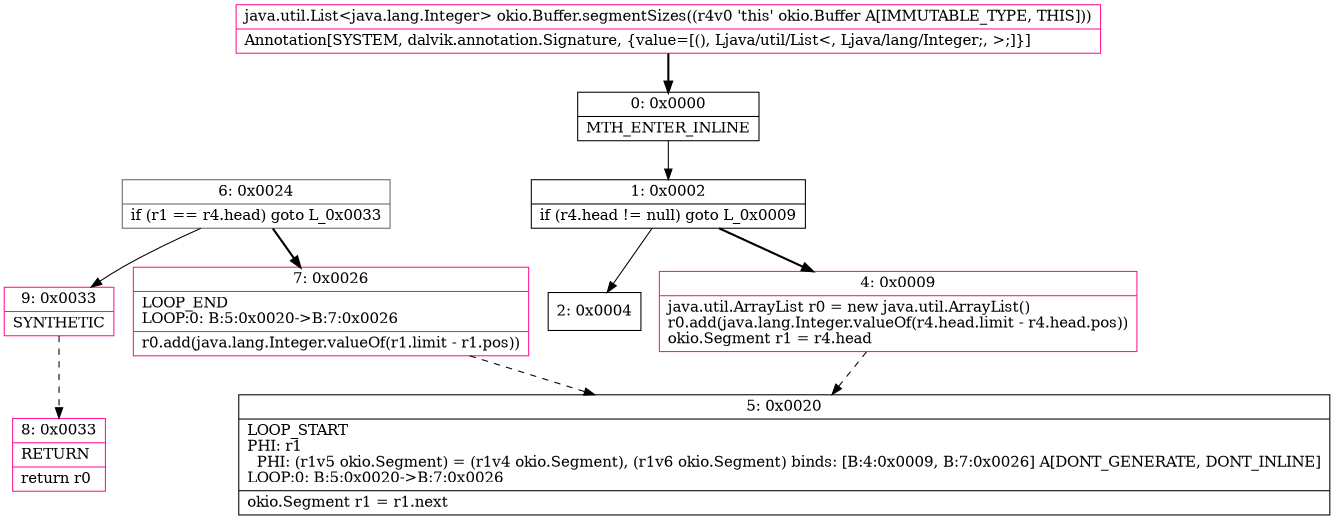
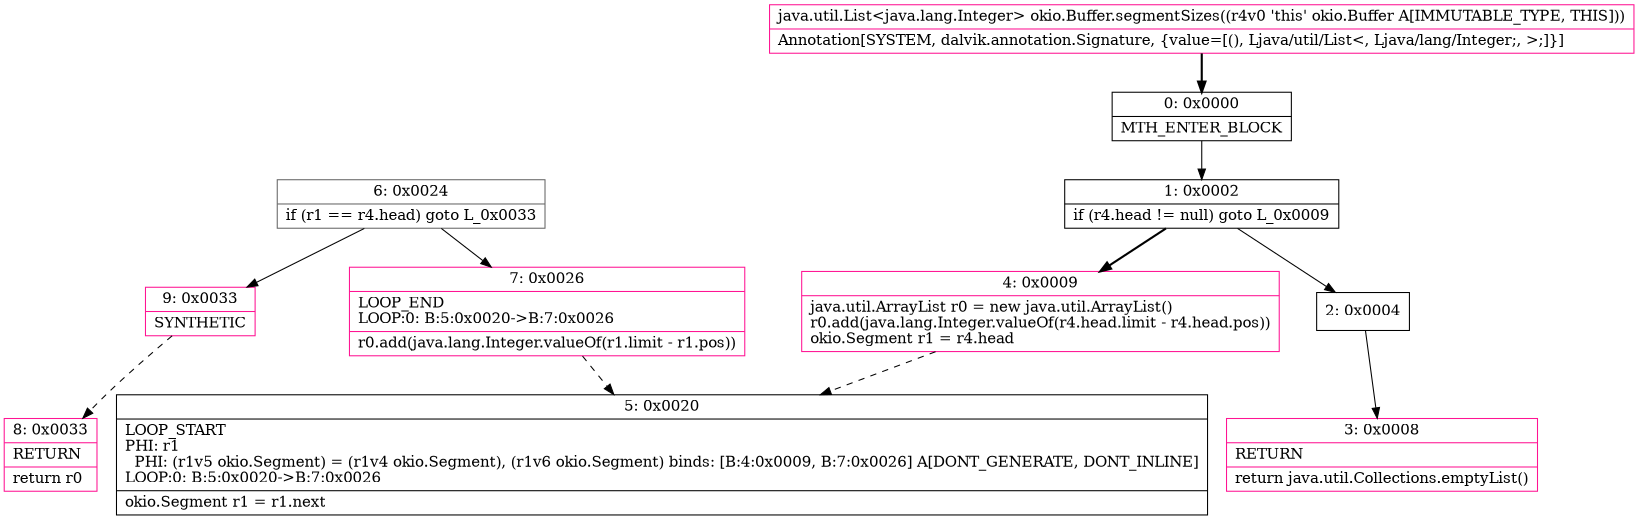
node "0: 0x0000": text "MTH_ENTER_INLINE" -> "MTH_ENTER_BLOCK"
edge "6: 0x0024" -> "7: 0x0026": style bold -> solid
node "3: 0x0008": added
